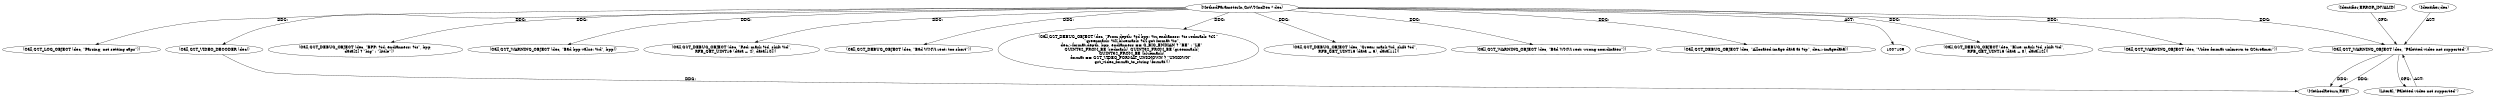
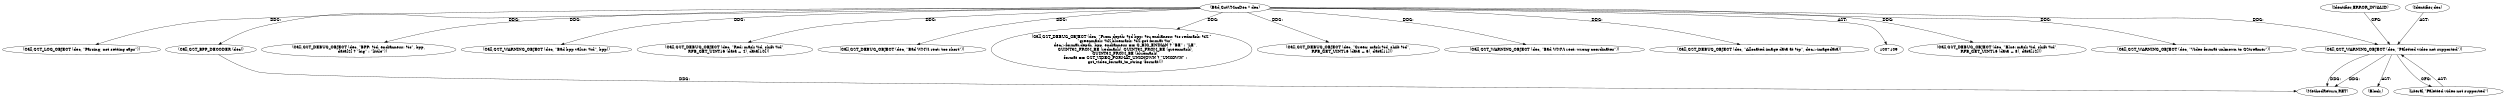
node "(MethodParameterIn,GstVMncDec * dec)": label "(MethodParameterIn,GstVMncDec * dec)" -> "(Bad,GstVMncDec * dec)"
node "(Call,GST_VIDEO_DECODER (dec))": label "(Call,GST_VIDEO_DECODER (dec))" -> "(Call,GST_BPP_DECODER (dec))"
node "(Block,)": added
